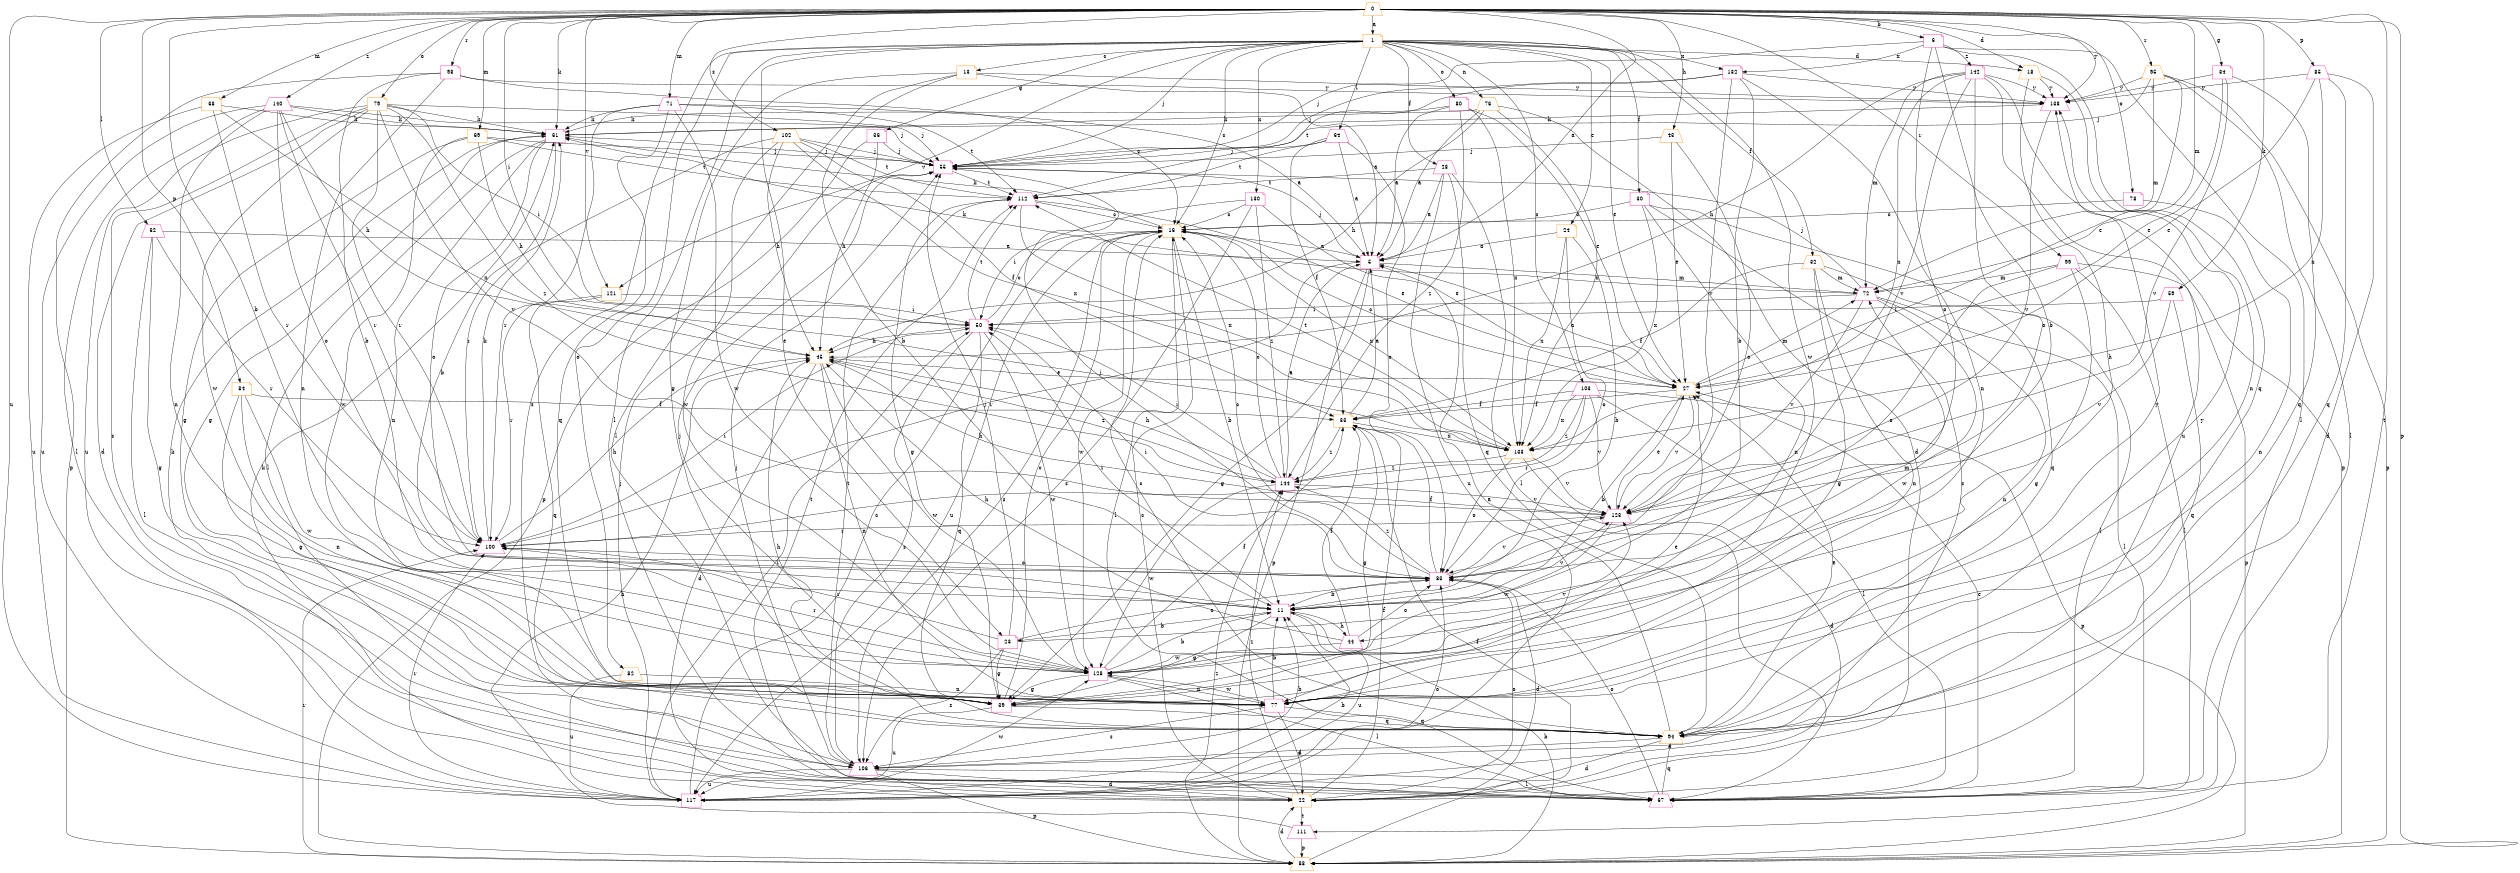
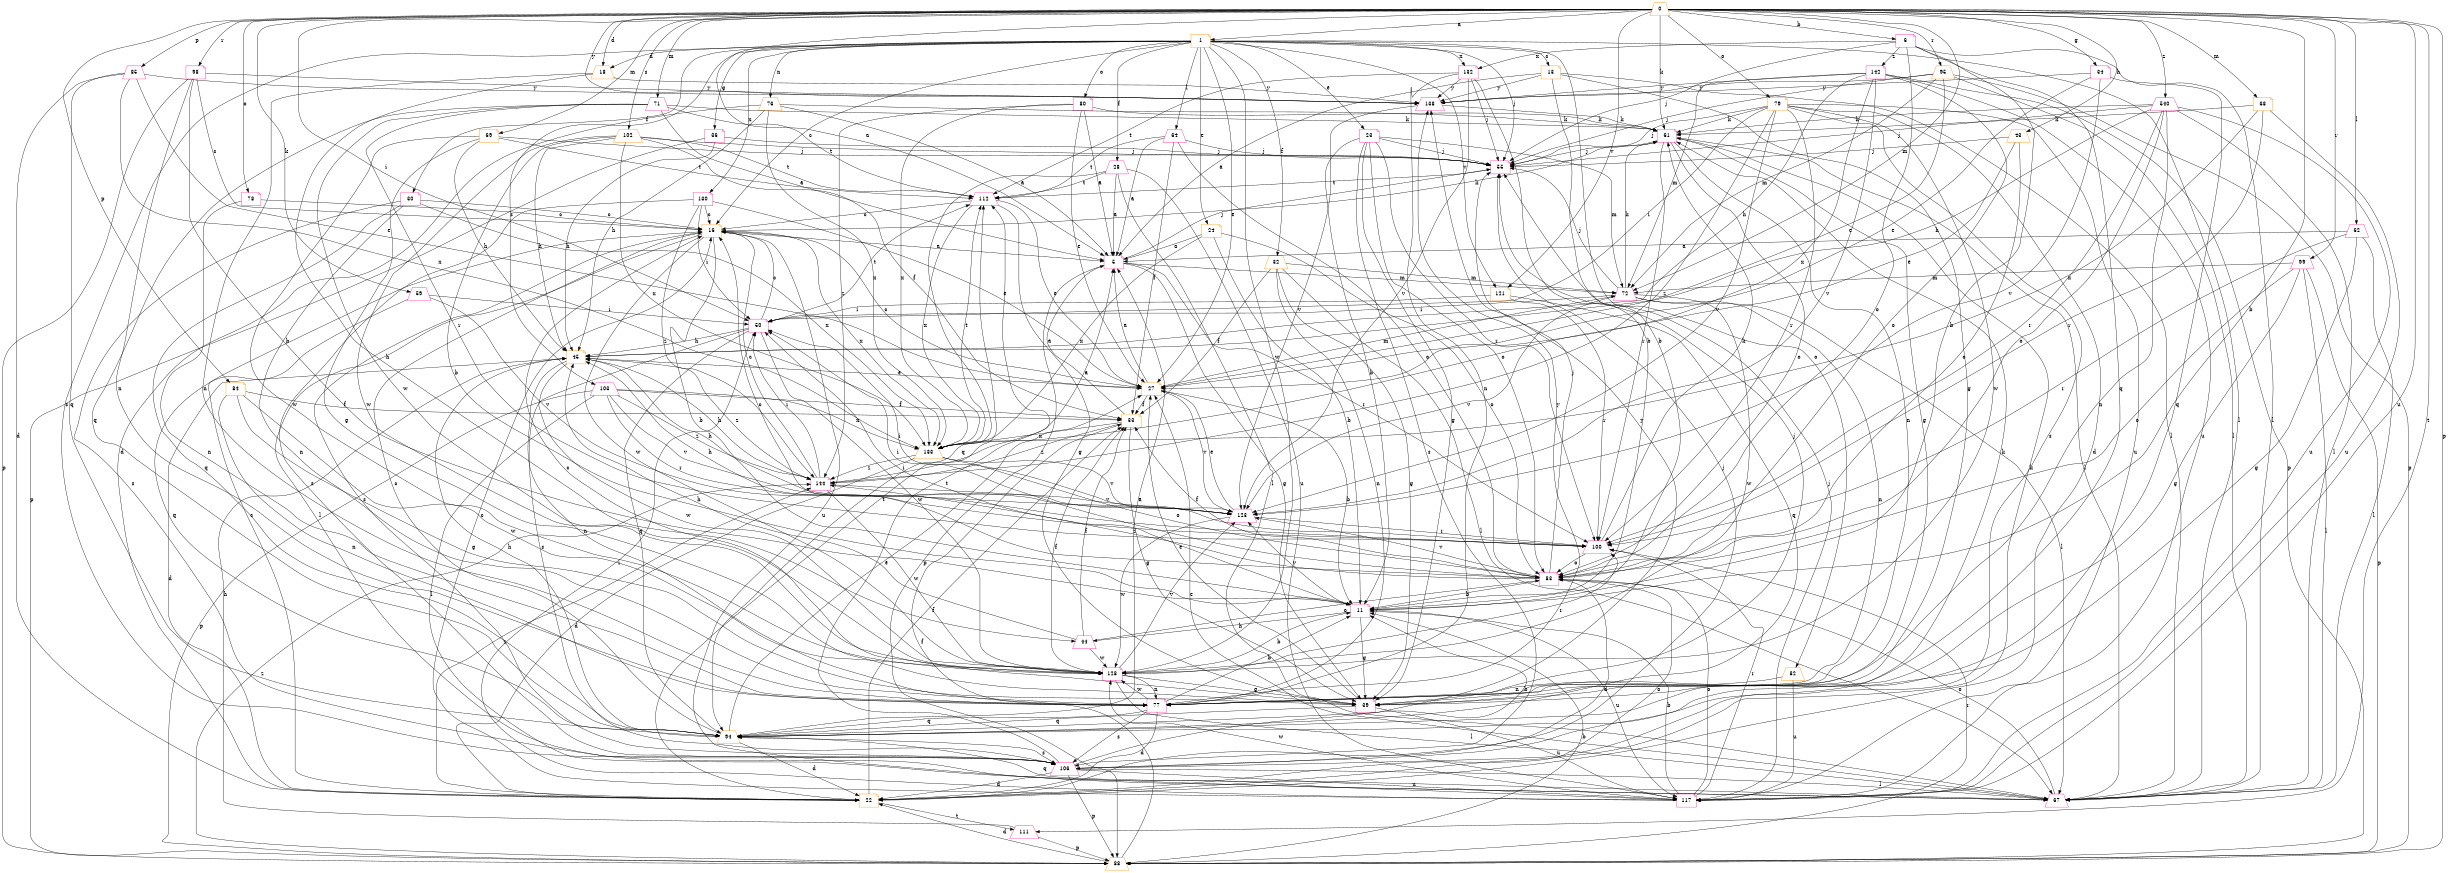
node "140": label "140" -> "540"
edge "11" -> "23": reversed
